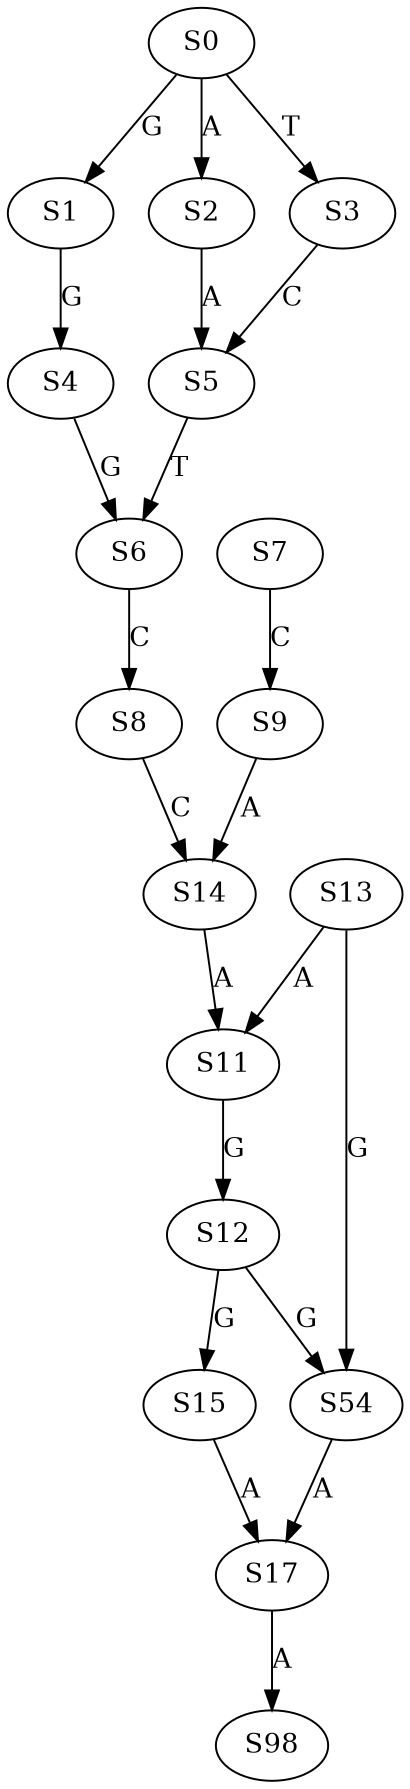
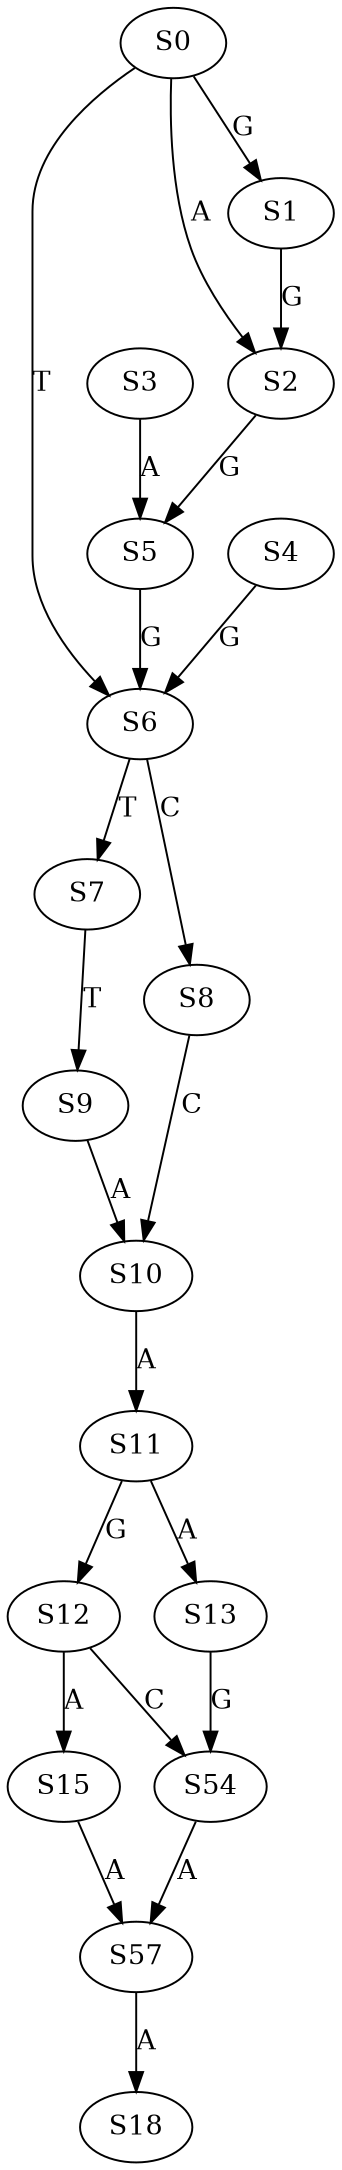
edge "S0" -> "S3": now "S0" -> "S6"
edge "S1" -> "S4": now "S1" -> "S2"
edge "S2" -> "S5": label "A" -> "G"
edge "S3" -> "S5": label "C" -> "A"
edge "S5" -> "S6": label "T" -> "G"
edge "S7" -> "S9": label "C" -> "T"
edge "S6" -> "S7": added, label "T"
node "S14": label "S14" -> "S10"
edge "S13" -> "S11": reversed
edge "S12" -> "S15": label "G" -> "A"
edge "S12" -> "S54": label "G" -> "C"
node "S17": label "S17" -> "S57"
node "S98": label "S98" -> "S18"
